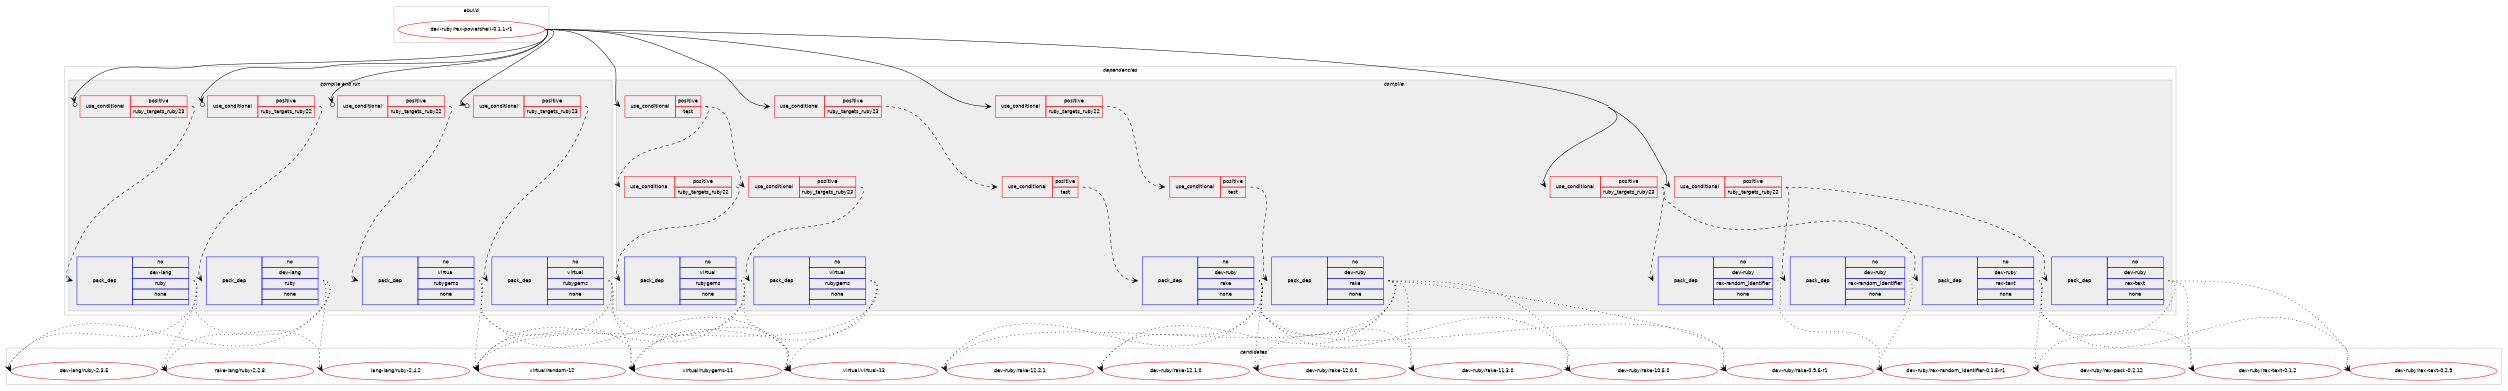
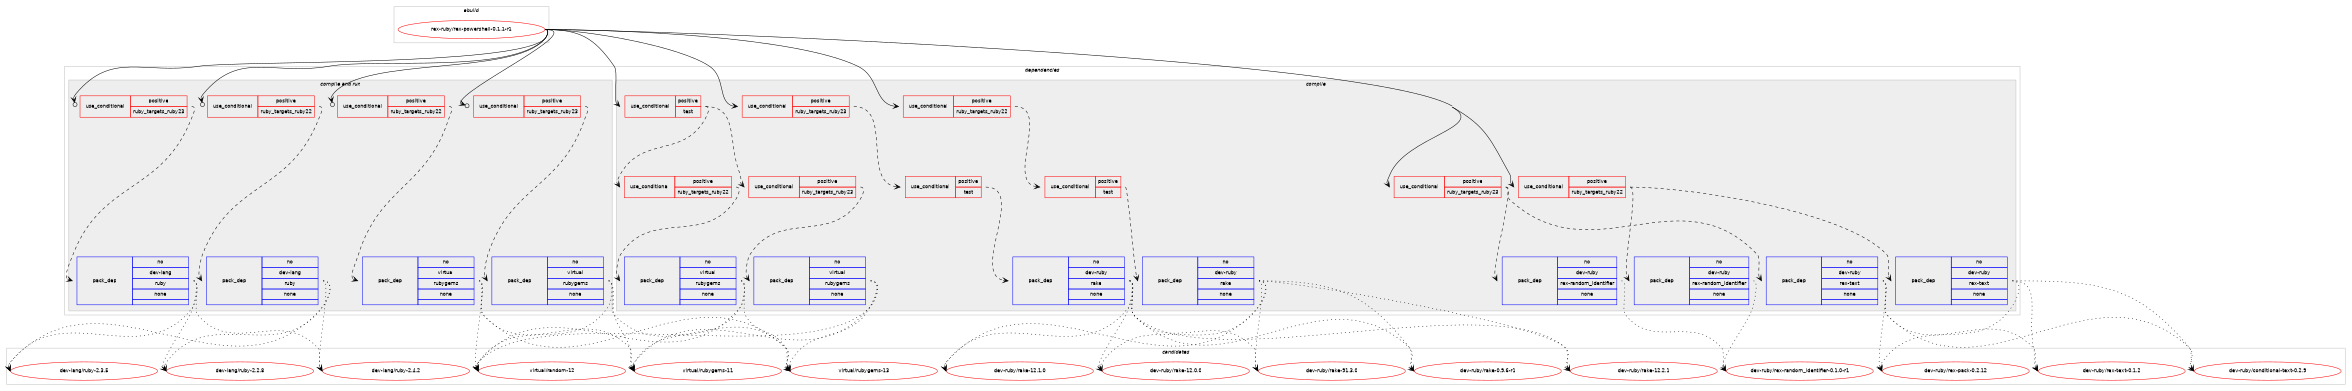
node "dev-ruby/rex-powershell-0.1.1-r1": label "dev-ruby/rex-powershell-0.1.1-r1" -> "rex-ruby/rex-powershell-0.1.1-r1"
node "rake-lang/ruby-2.2.8": label "rake-lang/ruby-2.2.8" -> "dev-lang/ruby-2.2.8"
node "lang-lang/ruby-2.4.2": label "lang-lang/ruby-2.4.2" -> "dev-lang/ruby-2.4.2"
node "virtual/virtual-13": label "virtual/virtual-13" -> "virtual/rubygems-13"
node "dev-ruby/rake-11.3.0": label "dev-ruby/rake-11.3.0" -> "dev-ruby/rake-91.3.0"
node "dev-ruby/rake-10.5.0": removed
node "dev-ruby/rex-random_identifier-0.1.5-r1": label "dev-ruby/rex-random_identifier-0.1.5-r1" -> "dev-ruby/rex-random_identifier-0.1.0-r1"
node "dev-ruby/rex-text-0.2.9": label "dev-ruby/rex-text-0.2.9" -> "dev-ruby/conditional-text-0.2.9"
